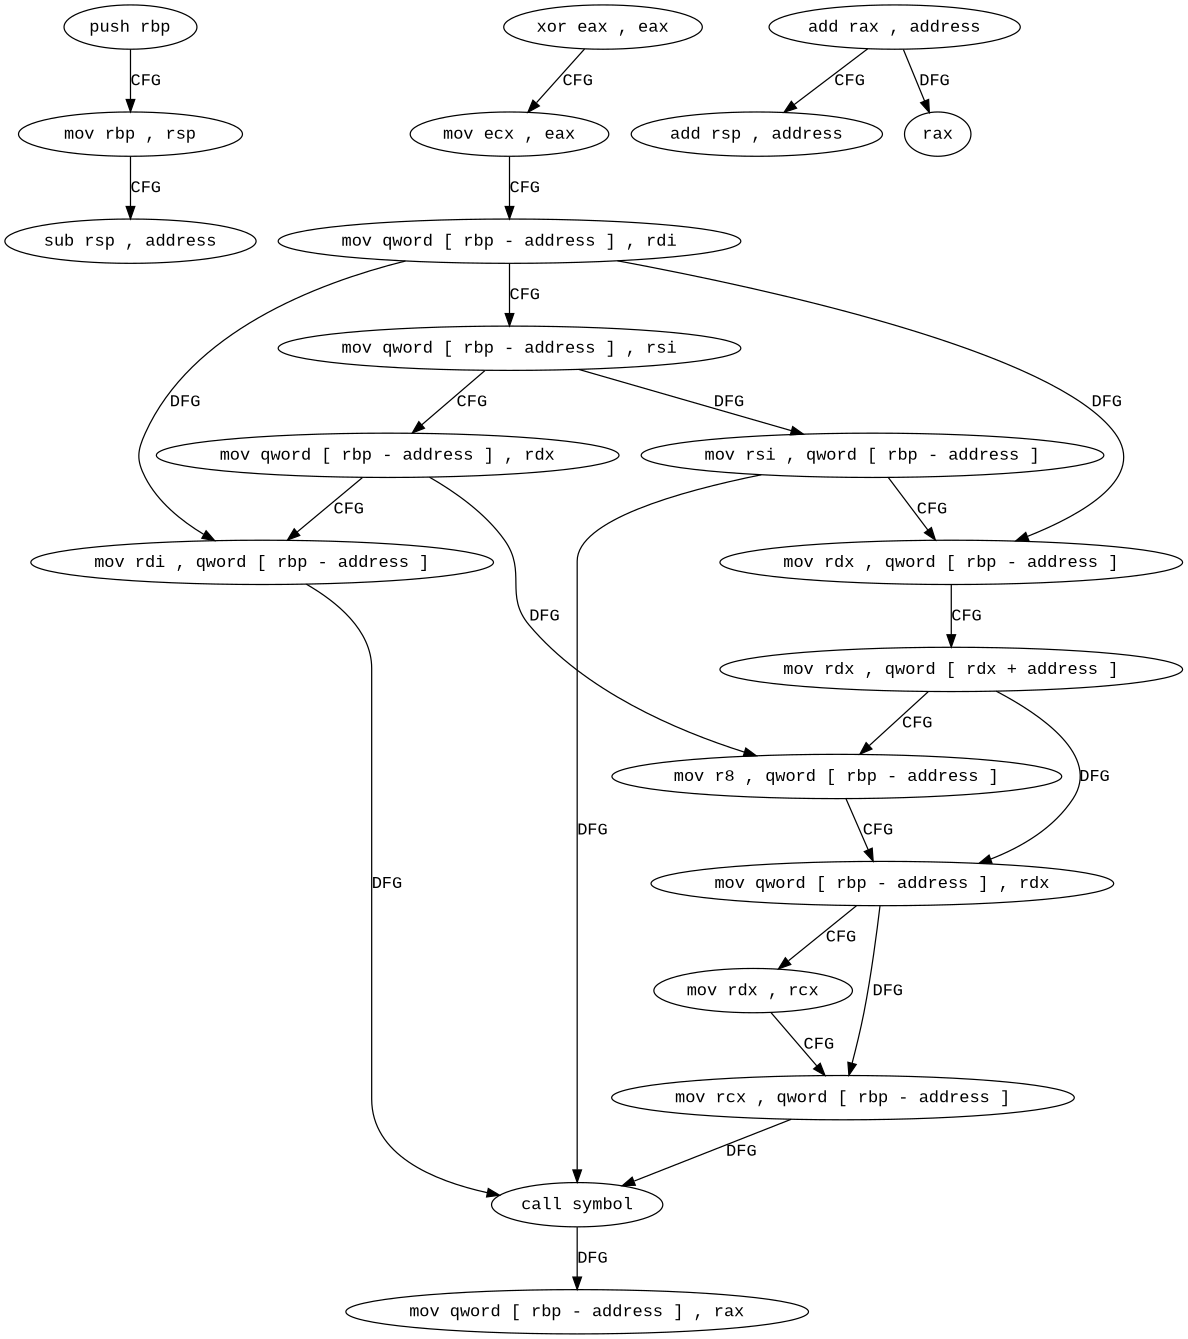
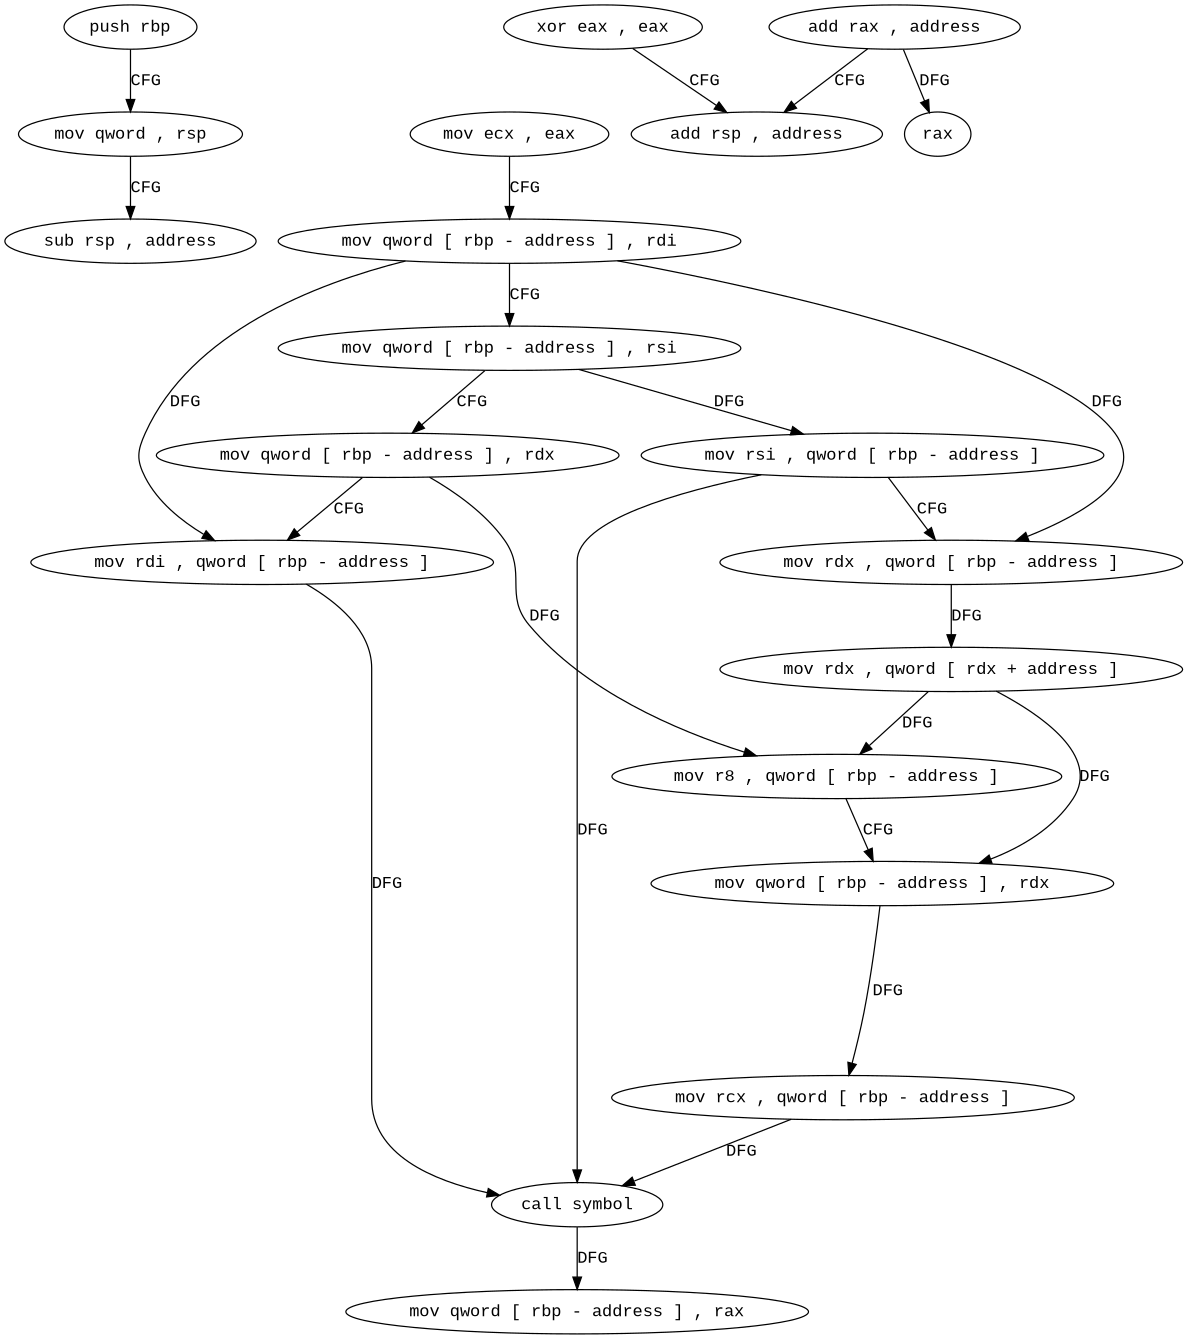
edge "xor eax , eax" -> "mov ecx , eax": now "xor eax , eax" -> "add rsp , address"
node "mov rbp , rsp": label "mov rbp , rsp" -> "mov qword , rsp"
edge "mov rdx , qword [ rbp - address ]" -> "mov rdx , qword [ rdx + address ]": label "CFG" -> "DFG"
edge "mov rdx , qword [ rdx + address ]" -> "mov r8 , qword [ rbp - address ]": label "CFG" -> "DFG"
node "mov rdx , rcx": removed
